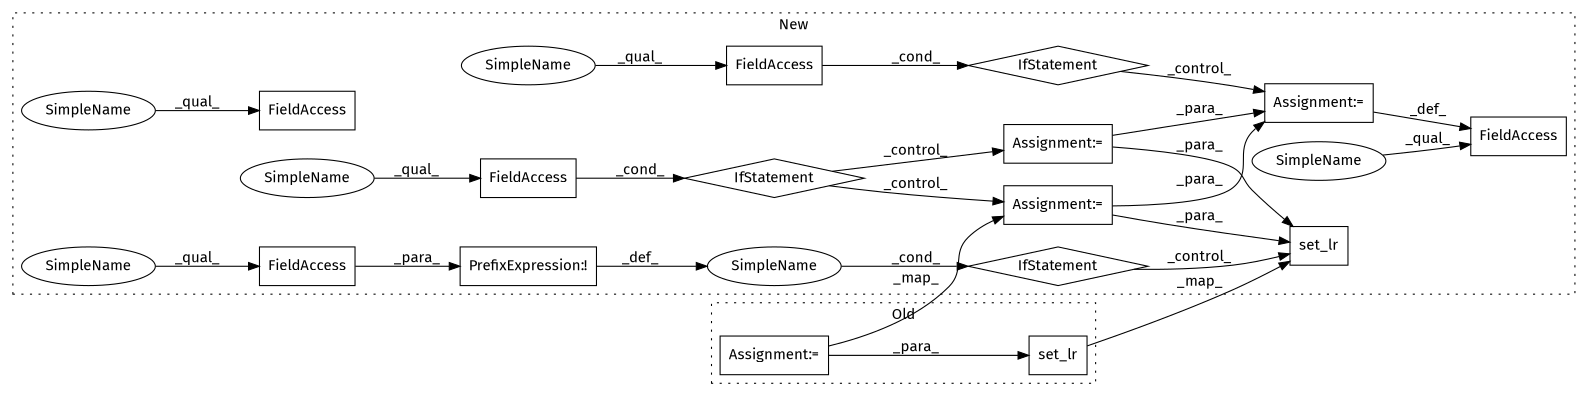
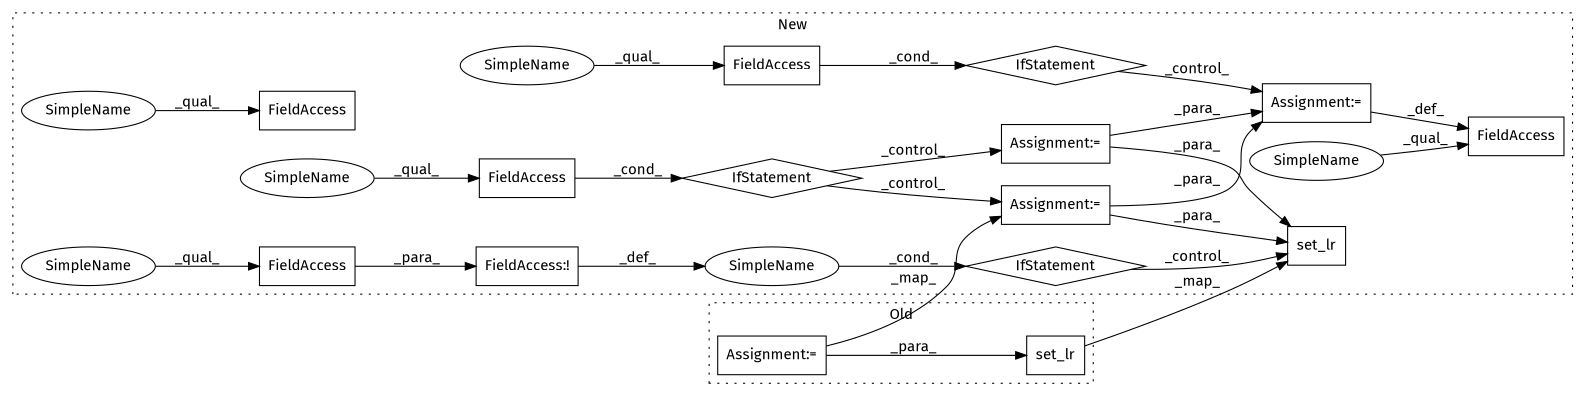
node "PrefixExpression:!": label "PrefixExpression:!" -> "FieldAccess:!"
